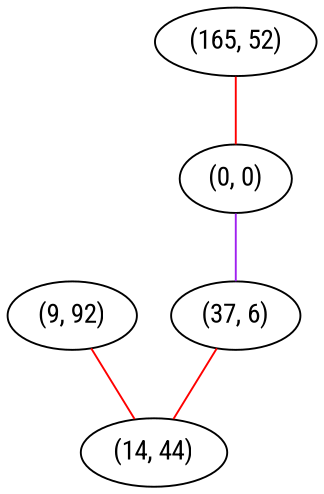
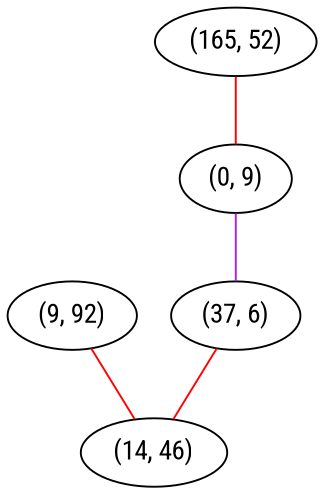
node "(0, 0)": label "(0, 0)" -> "(0, 9)"
node "(14, 44)": label "(14, 44)" -> "(14, 46)"
